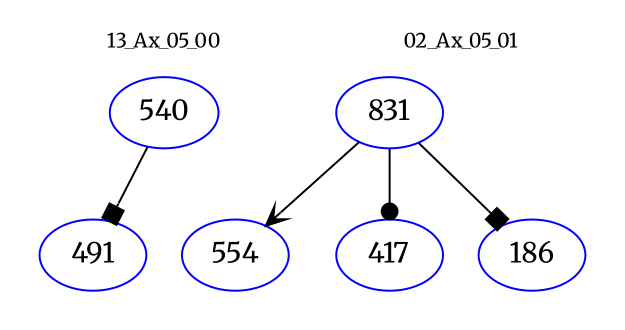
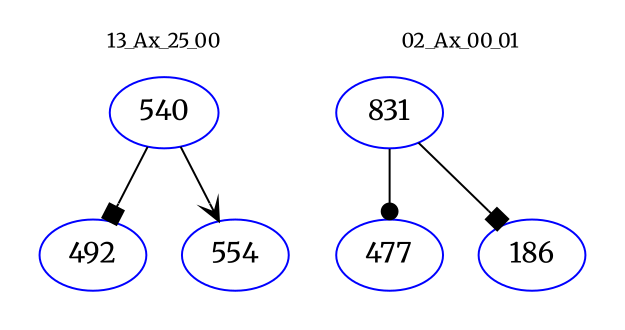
cluster "13_Ax_05_00": label "13_Ax_05_00" -> "13_Ax_25_00"
cluster "02_Ax_05_01": label "02_Ax_05_01" -> "02_Ax_00_01"
edge "831" -> "554": now "540" -> "554"
node "491": label "491" -> "492"
node "417": label "417" -> "477"
